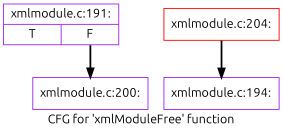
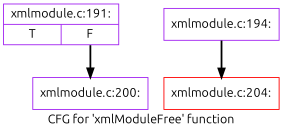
edge "xmlmodule.c:204:" -> "xmlmodule.c:194:": reversed
